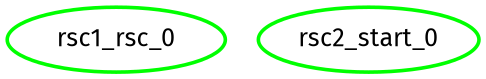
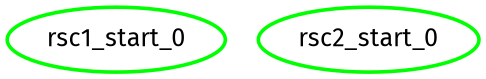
node "rsc1_rsc_0": label "rsc1_rsc_0" -> "rsc1_start_0"
